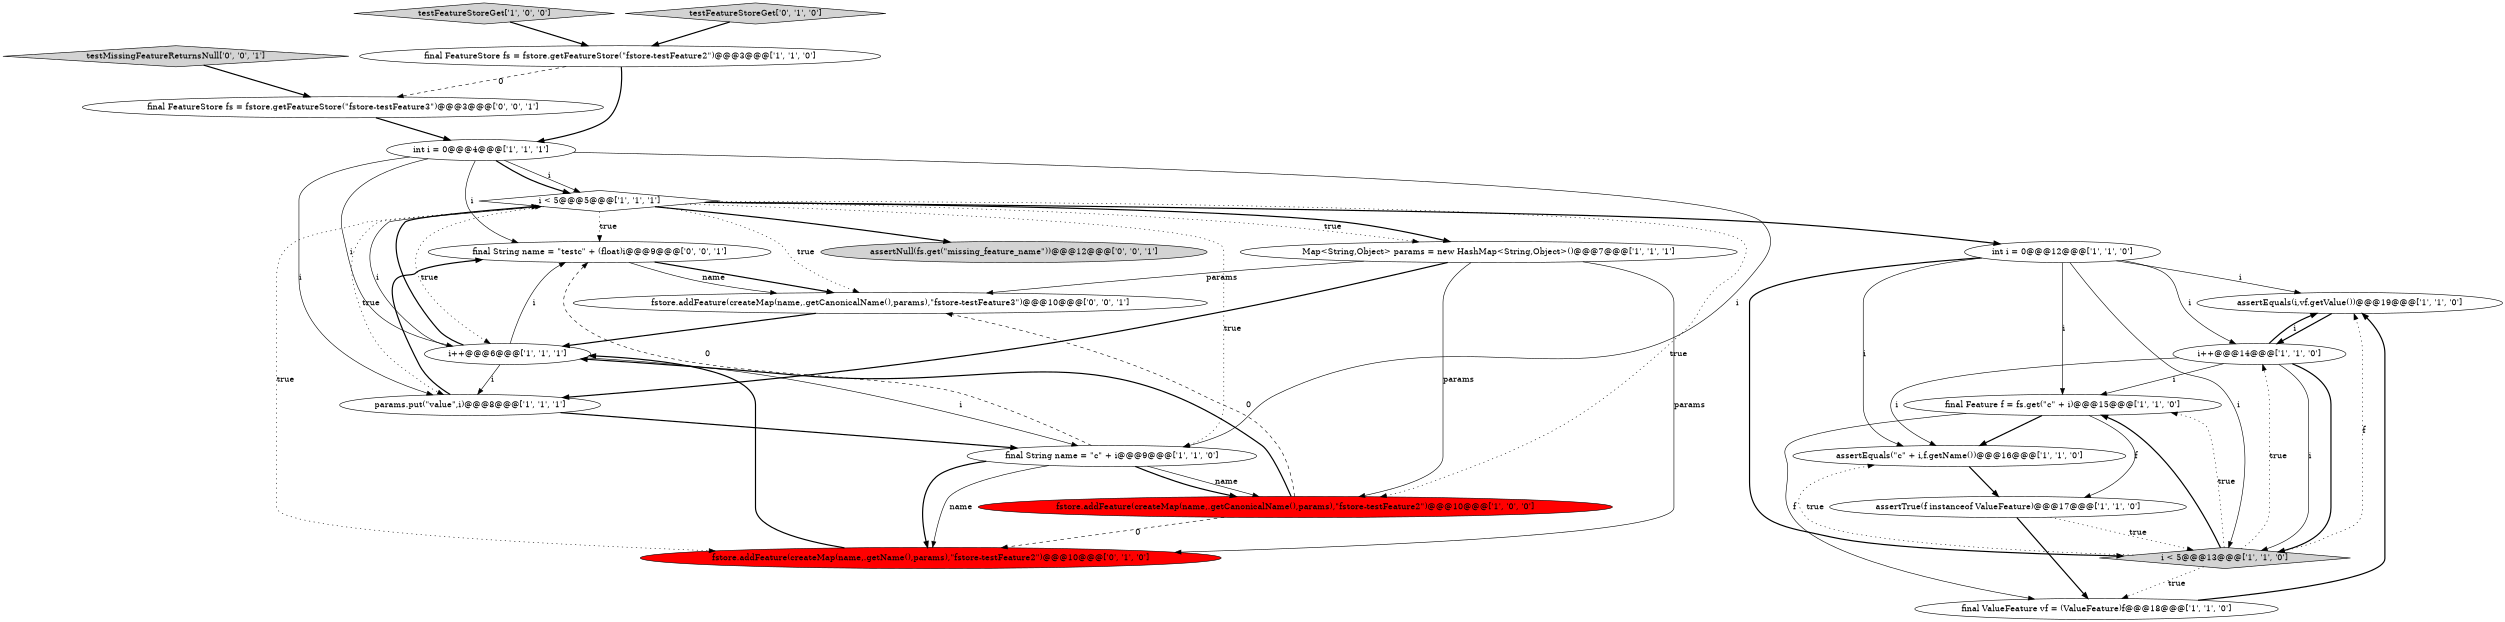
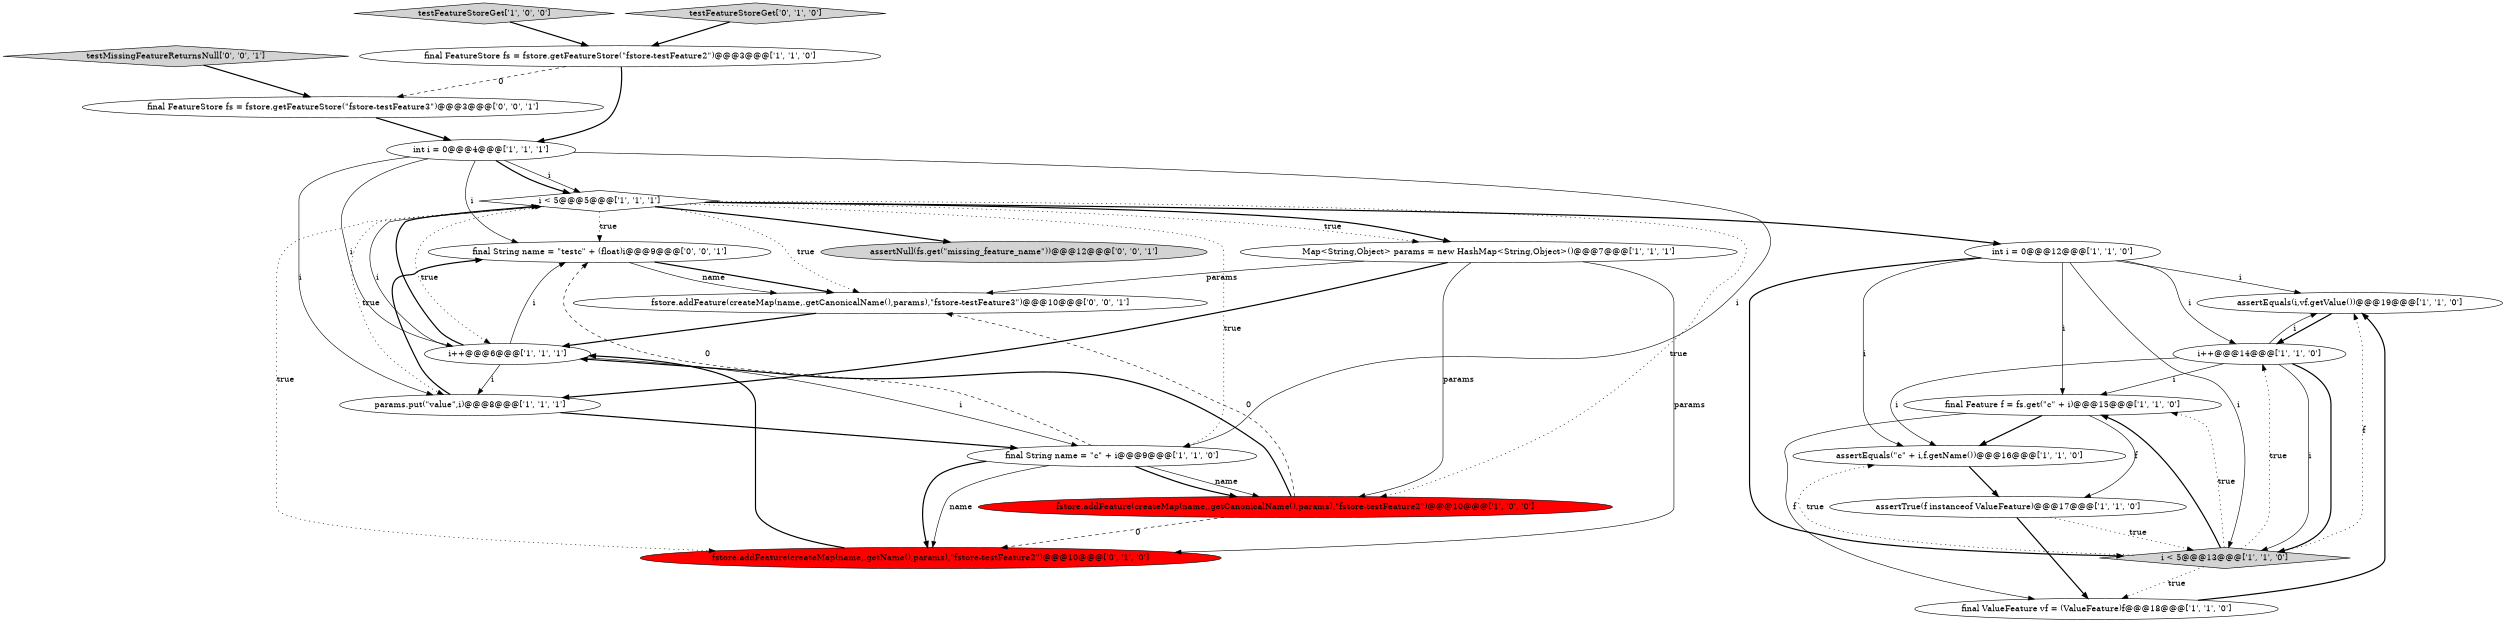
edge "i++@@@14@@@['1', '1', '0']" -> "assertEquals(i,vf.getValue())@@@19@@@['1', '1', '0']": style bold -> solid
